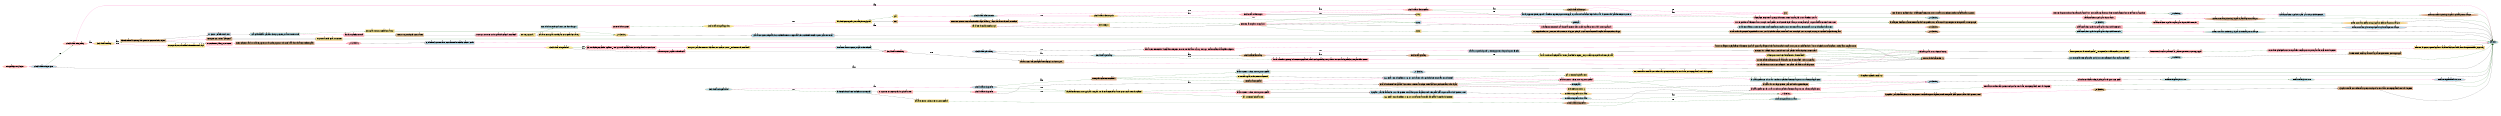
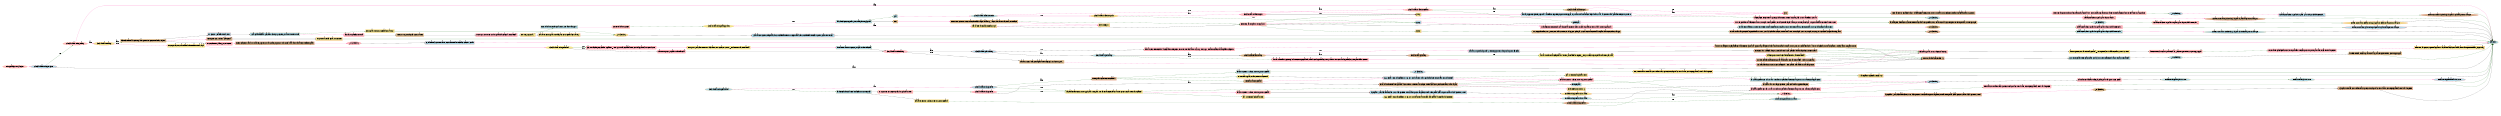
node "Ага.": fillcolor khaki -> lightblue
node "ты всё ещё преследуешь ту же главную мечту-фрика?": fillcolor khaki -> lightblue
edge "Check boolean LettieDating" -> "Check boolean ArthurDating": added, label "false"
